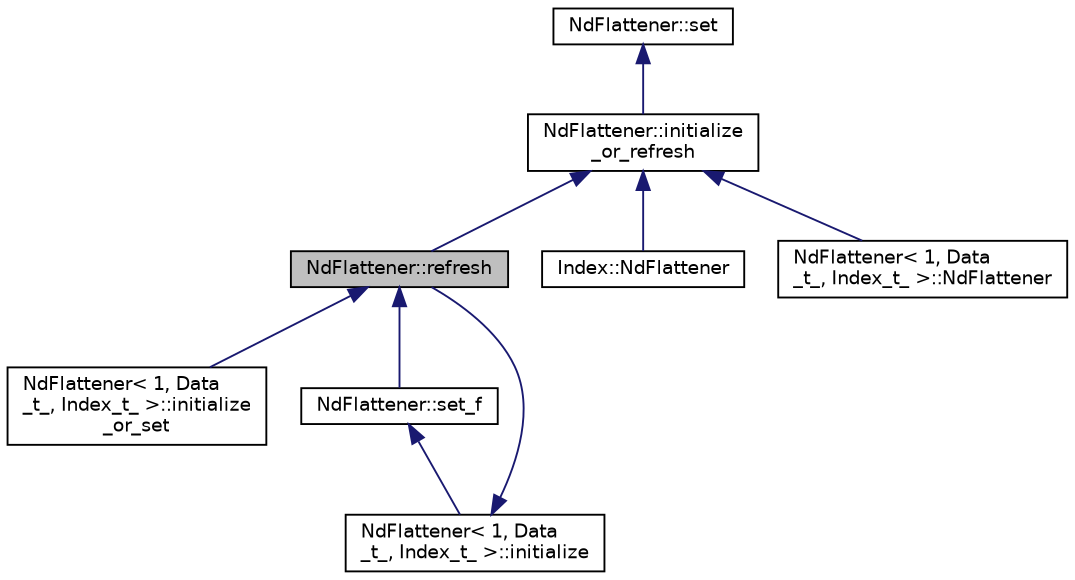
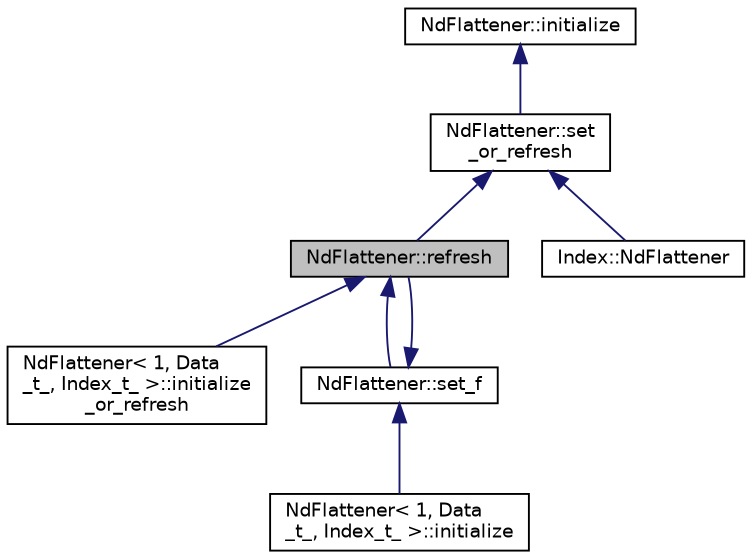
node "NdFlattener::set": label "NdFlattener::set" -> "NdFlattener::initialize"
node "NdFlattener::initialize _or_refresh": label "NdFlattener::initialize _or_refresh" -> "NdFlattener::set _or_refresh"
node "NdFlattener< 1, Data _t_, Index_t_ >::NdFlattener": removed
edge "NdFlattener::refresh" -> "NdFlattener< 1, Data _t_, Index_t_ >::initialize": now "NdFlattener::refresh" -> "NdFlattener::set_f"
node "NdFlattener< 1, Data _t_, Index_t_ >::initialize _or_set": label "NdFlattener< 1, Data _t_, Index_t_ >::initialize _or_set" -> "NdFlattener< 1, Data _t_, Index_t_ >::initialize _or_refresh"
